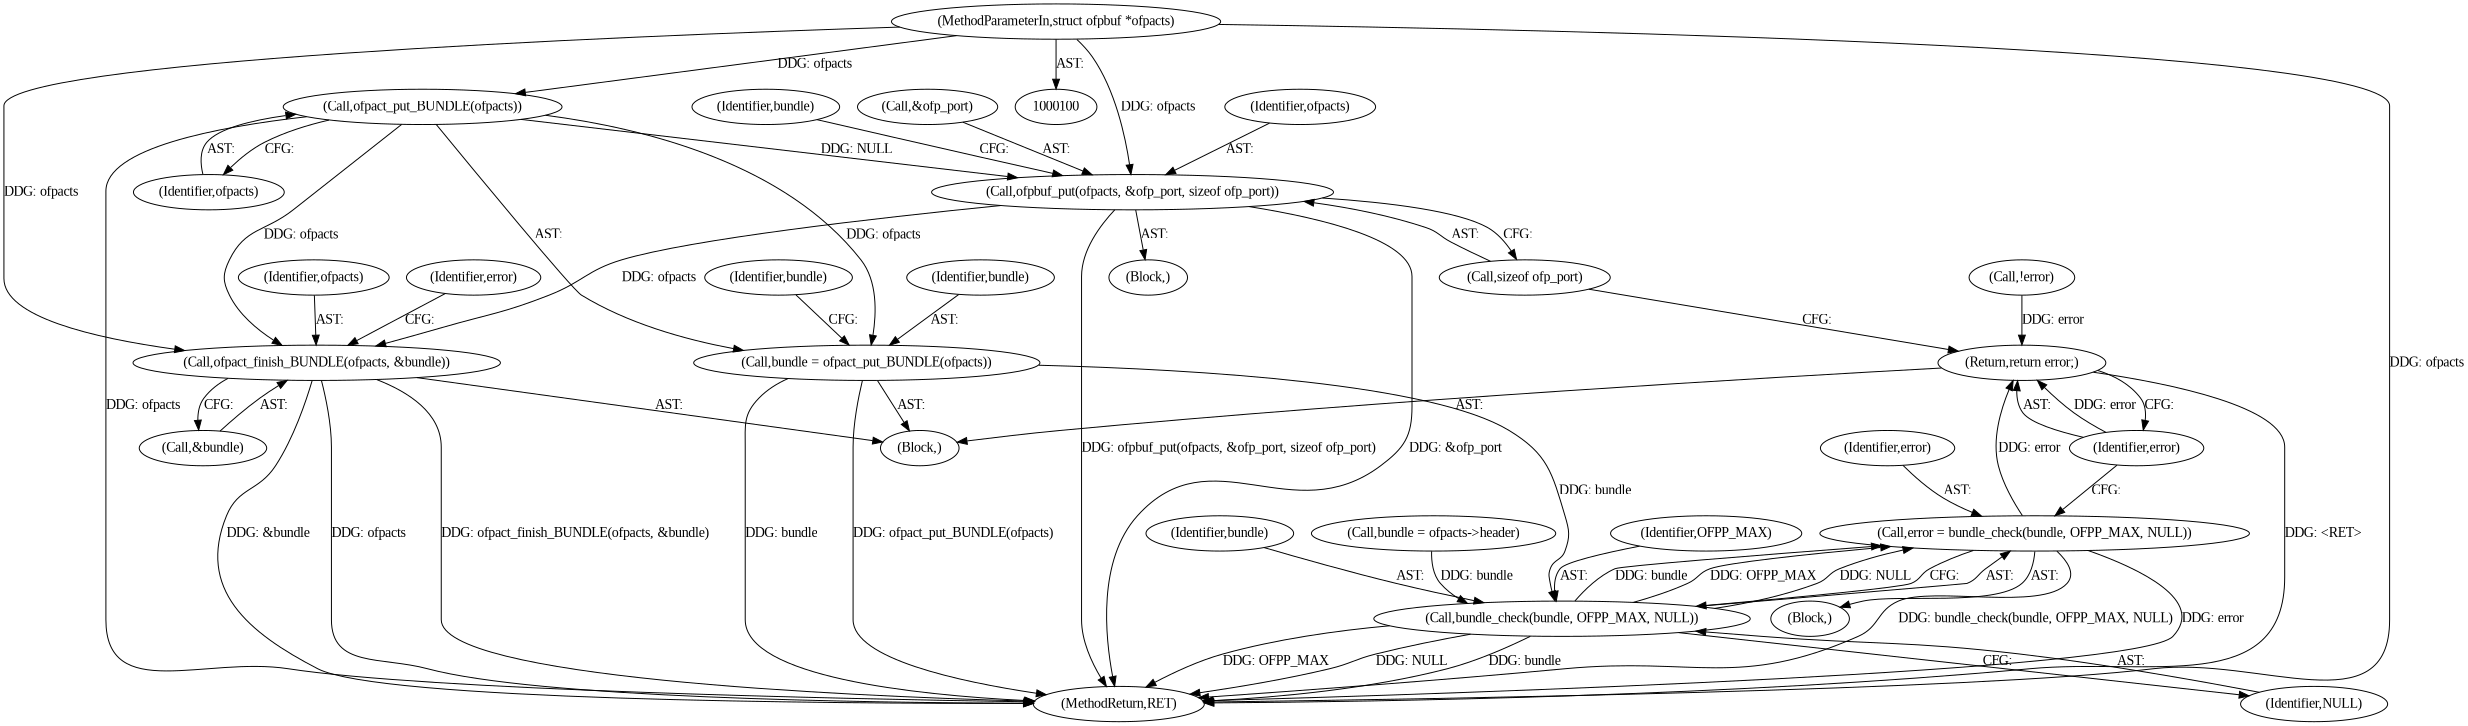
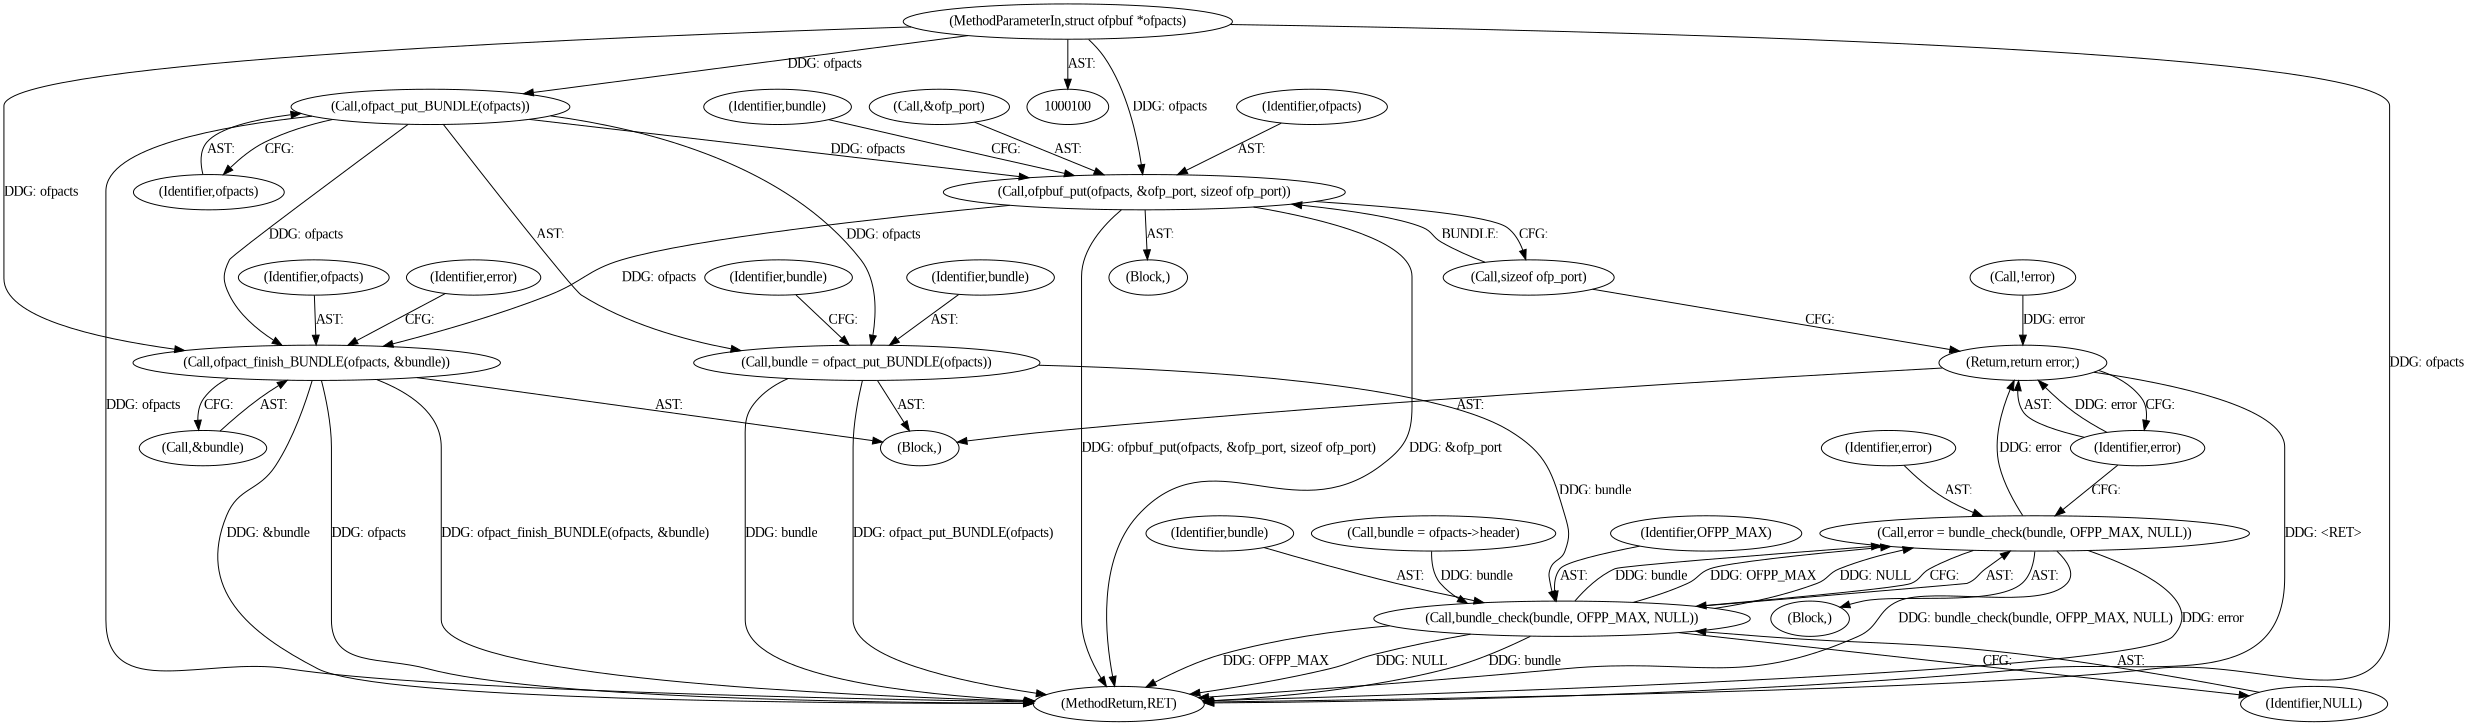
edge "(Call,ofpact_put_BUNDLE(ofpacts))" -> "(Call,ofpbuf_put(ofpacts, &ofp_port, sizeof ofp_port))": label "DDG: NULL" -> "DDG: ofpacts"
edge "(Call,sizeof ofp_port)" -> "(Call,ofpbuf_put(ofpacts, &ofp_port, sizeof ofp_port))": label "AST: " -> "BUNDLE: "
